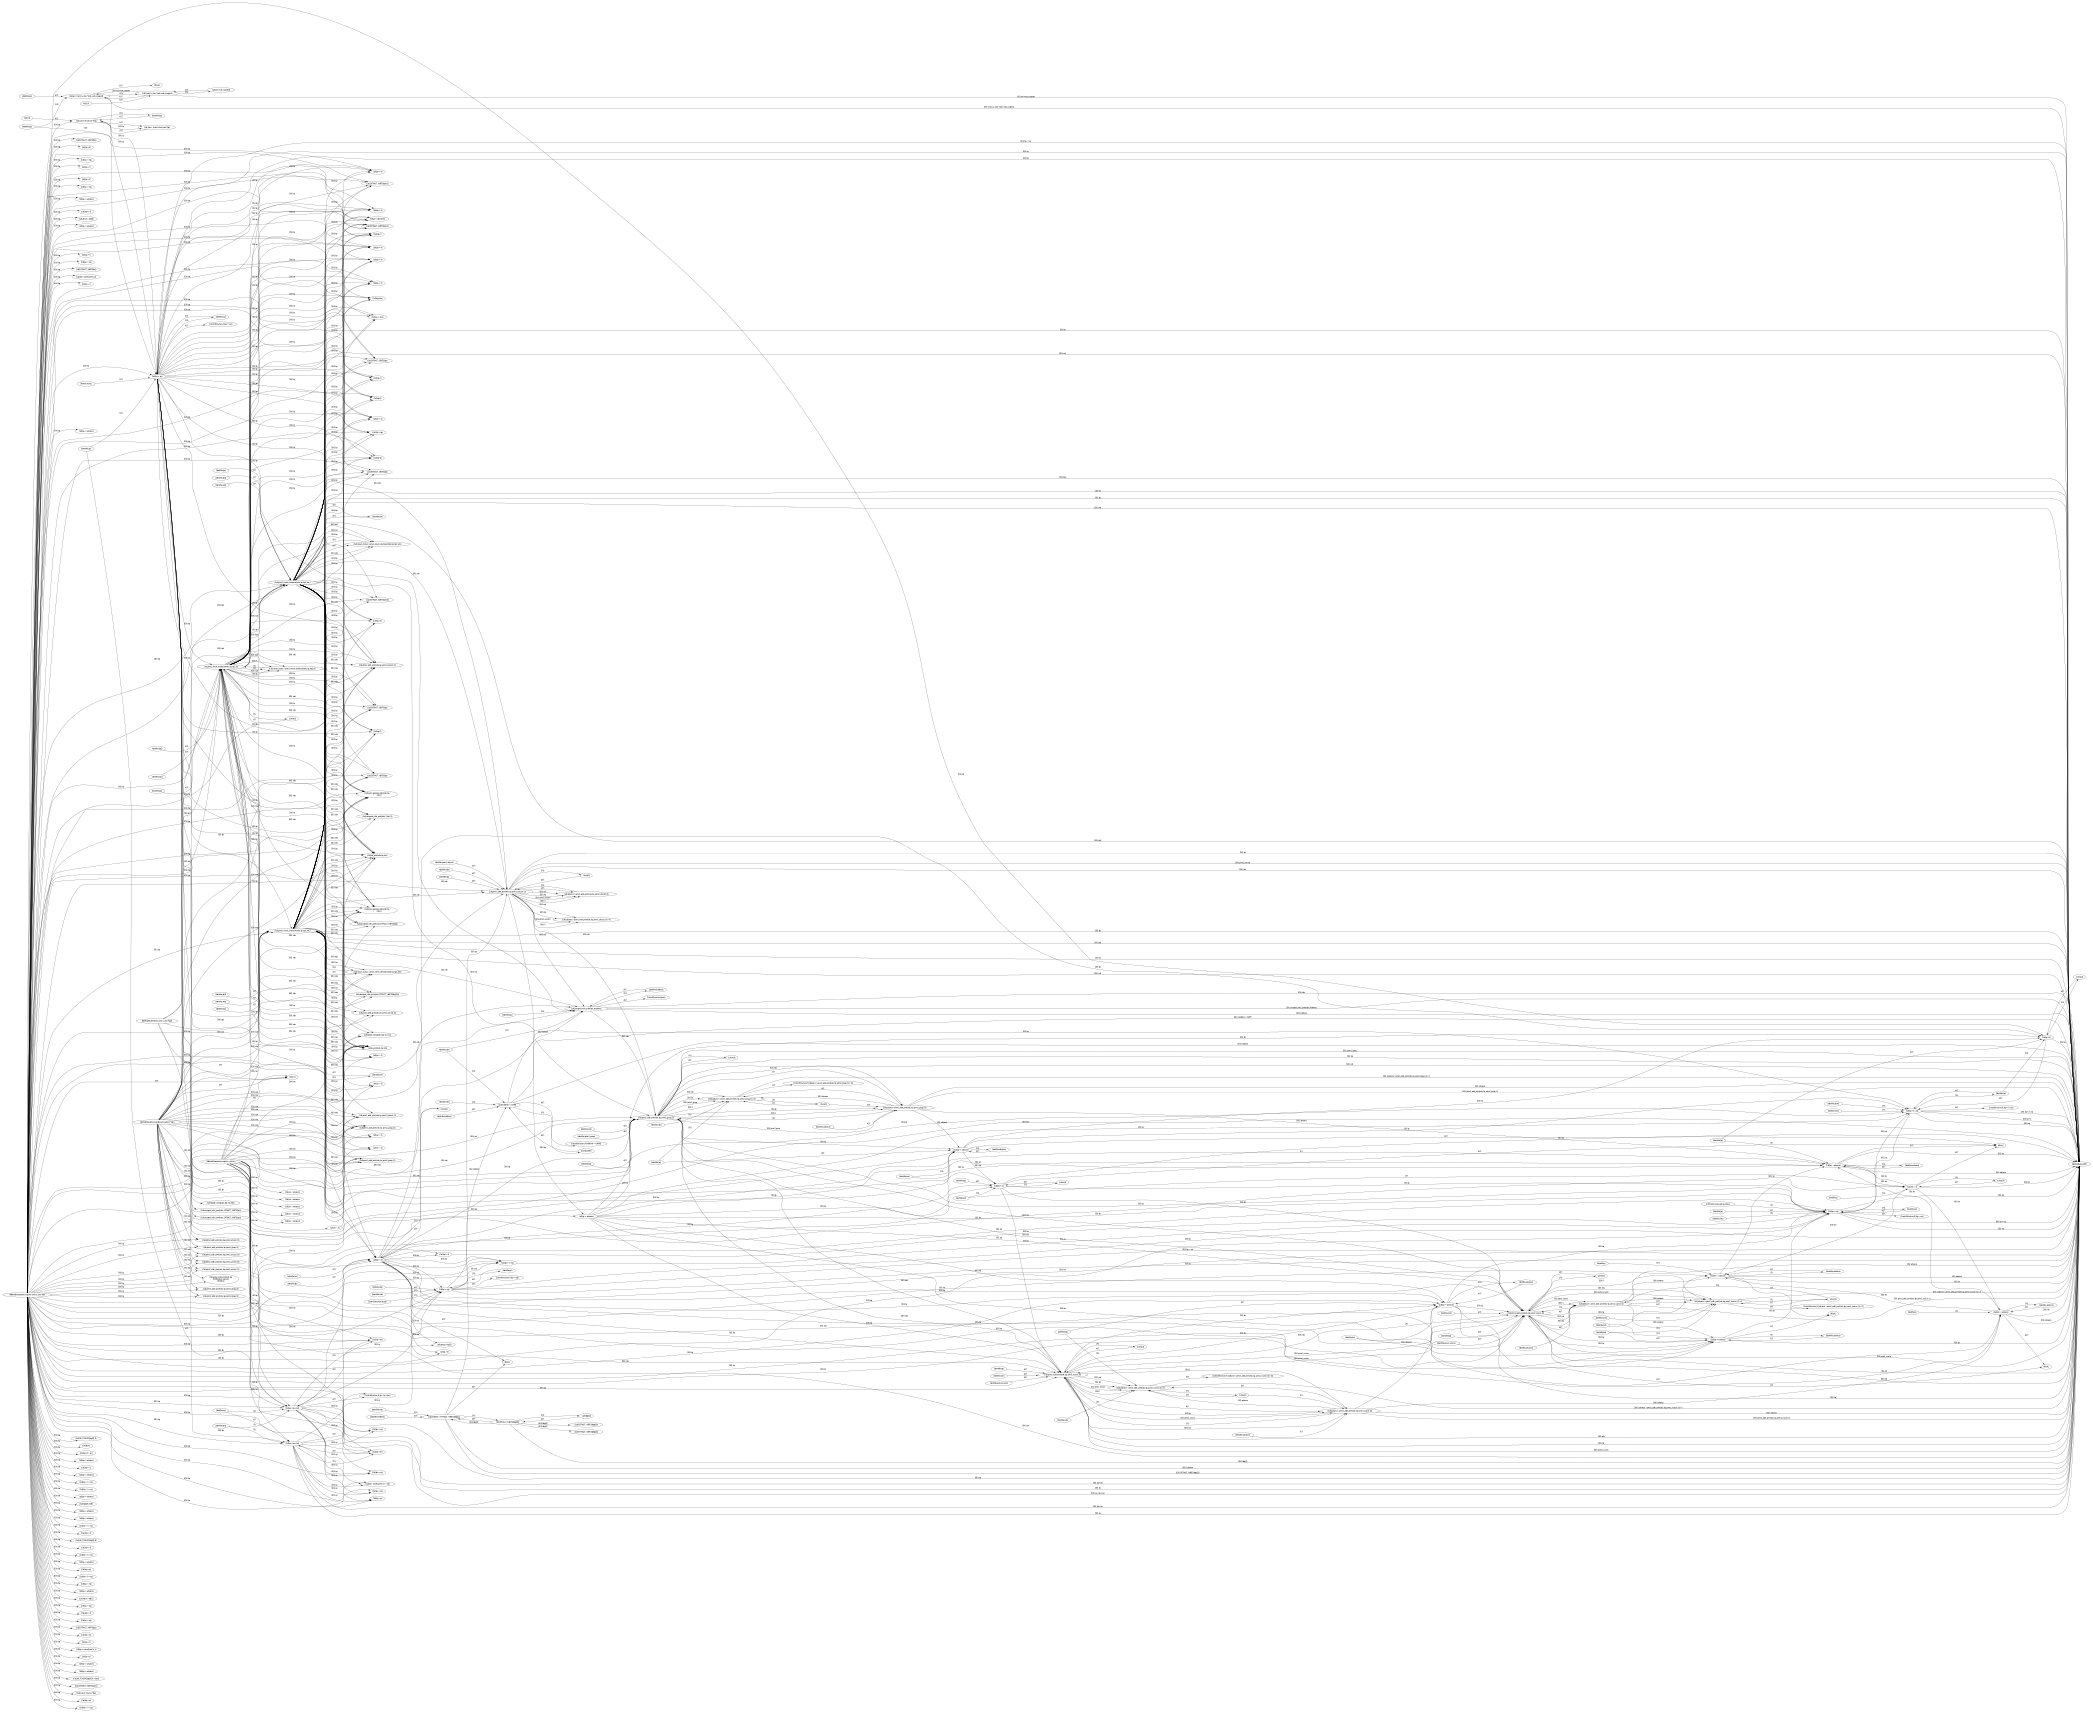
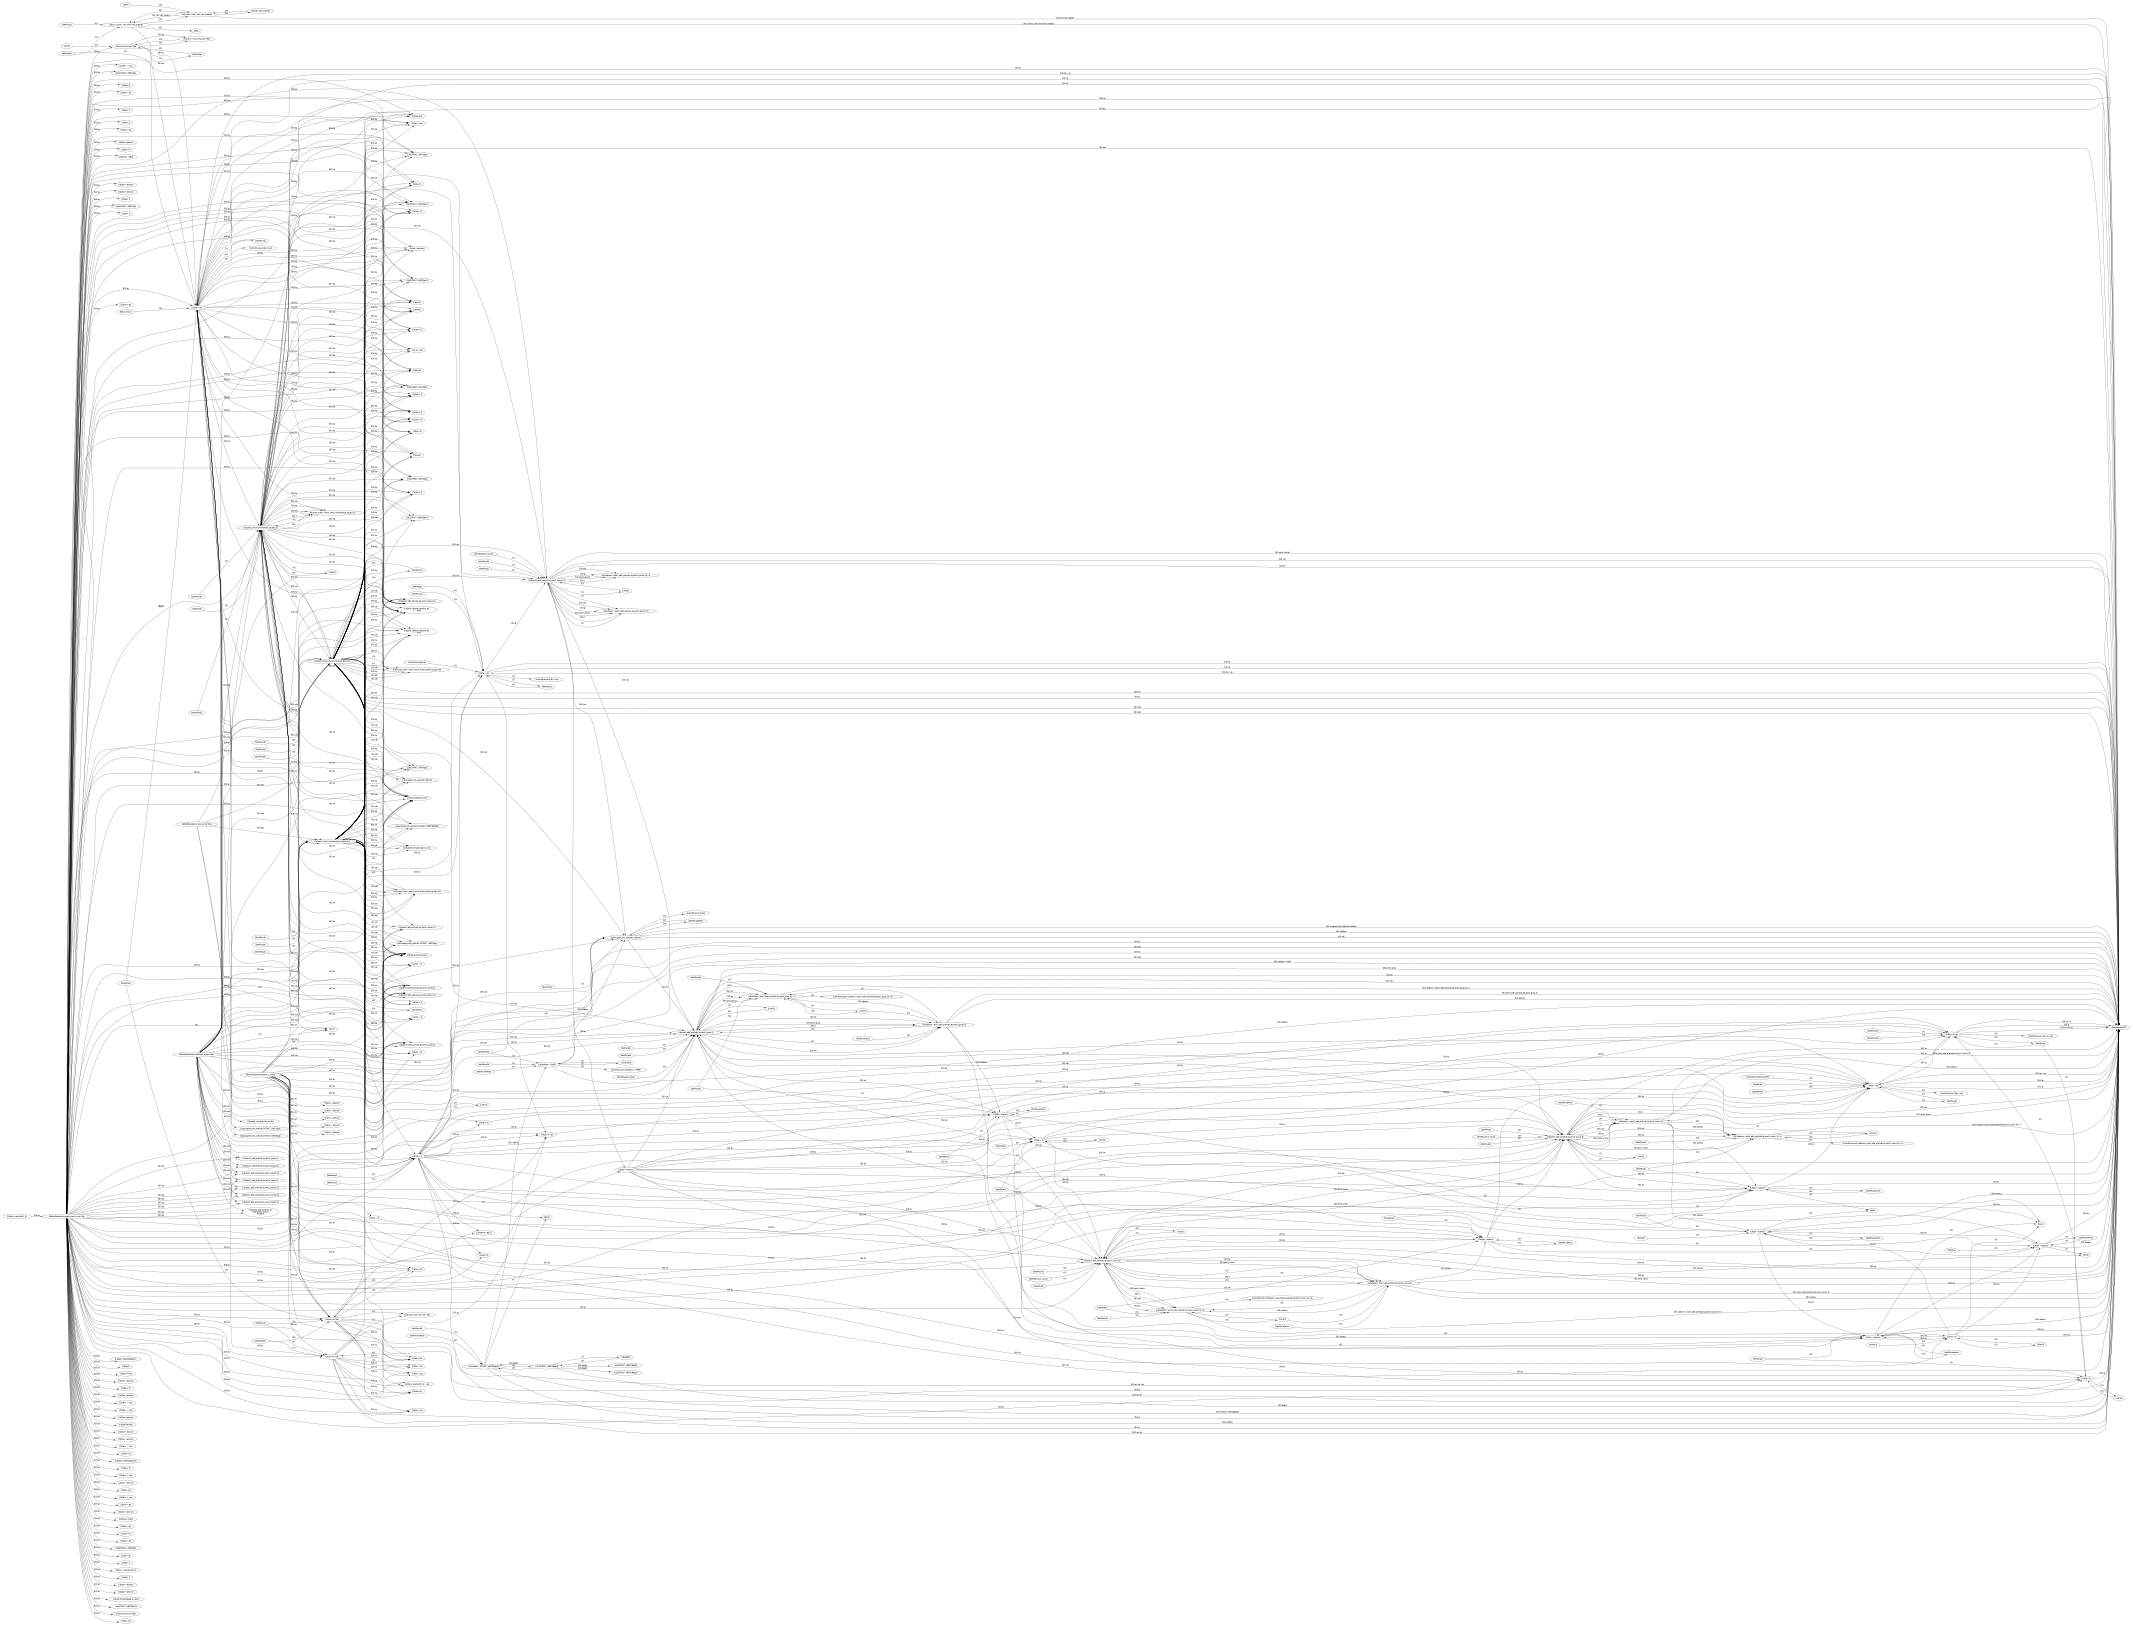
edge "(MethodParameterIn,register const u_char *bp)" -> "(Call,bp + sizeof(uint16_t))": reversed
